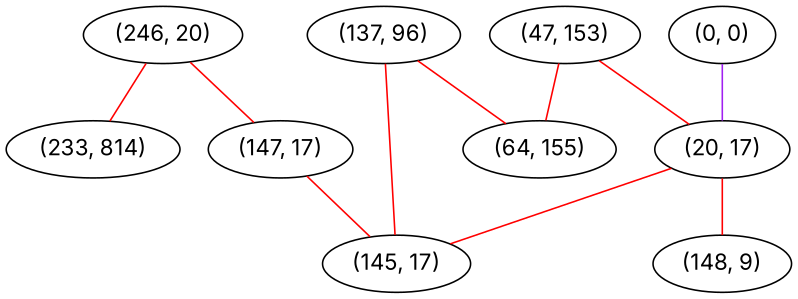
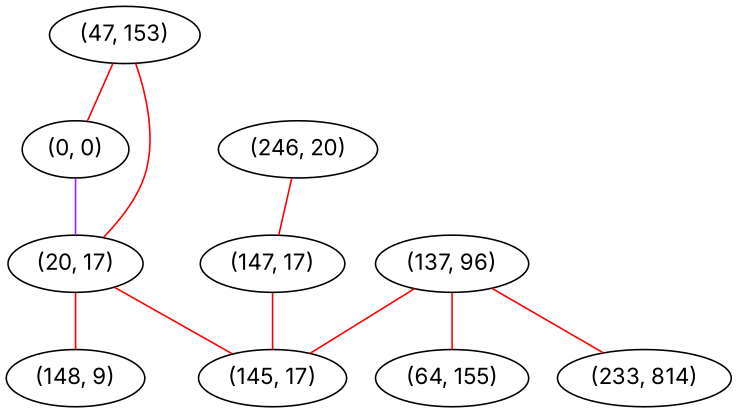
edge "(246, 20)" -- "(233, 814)": now "(137, 96)" -- "(233, 814)"
edge "(47, 153)" -- "(64, 155)": now "(47, 153)" -- "(0, 0)"
